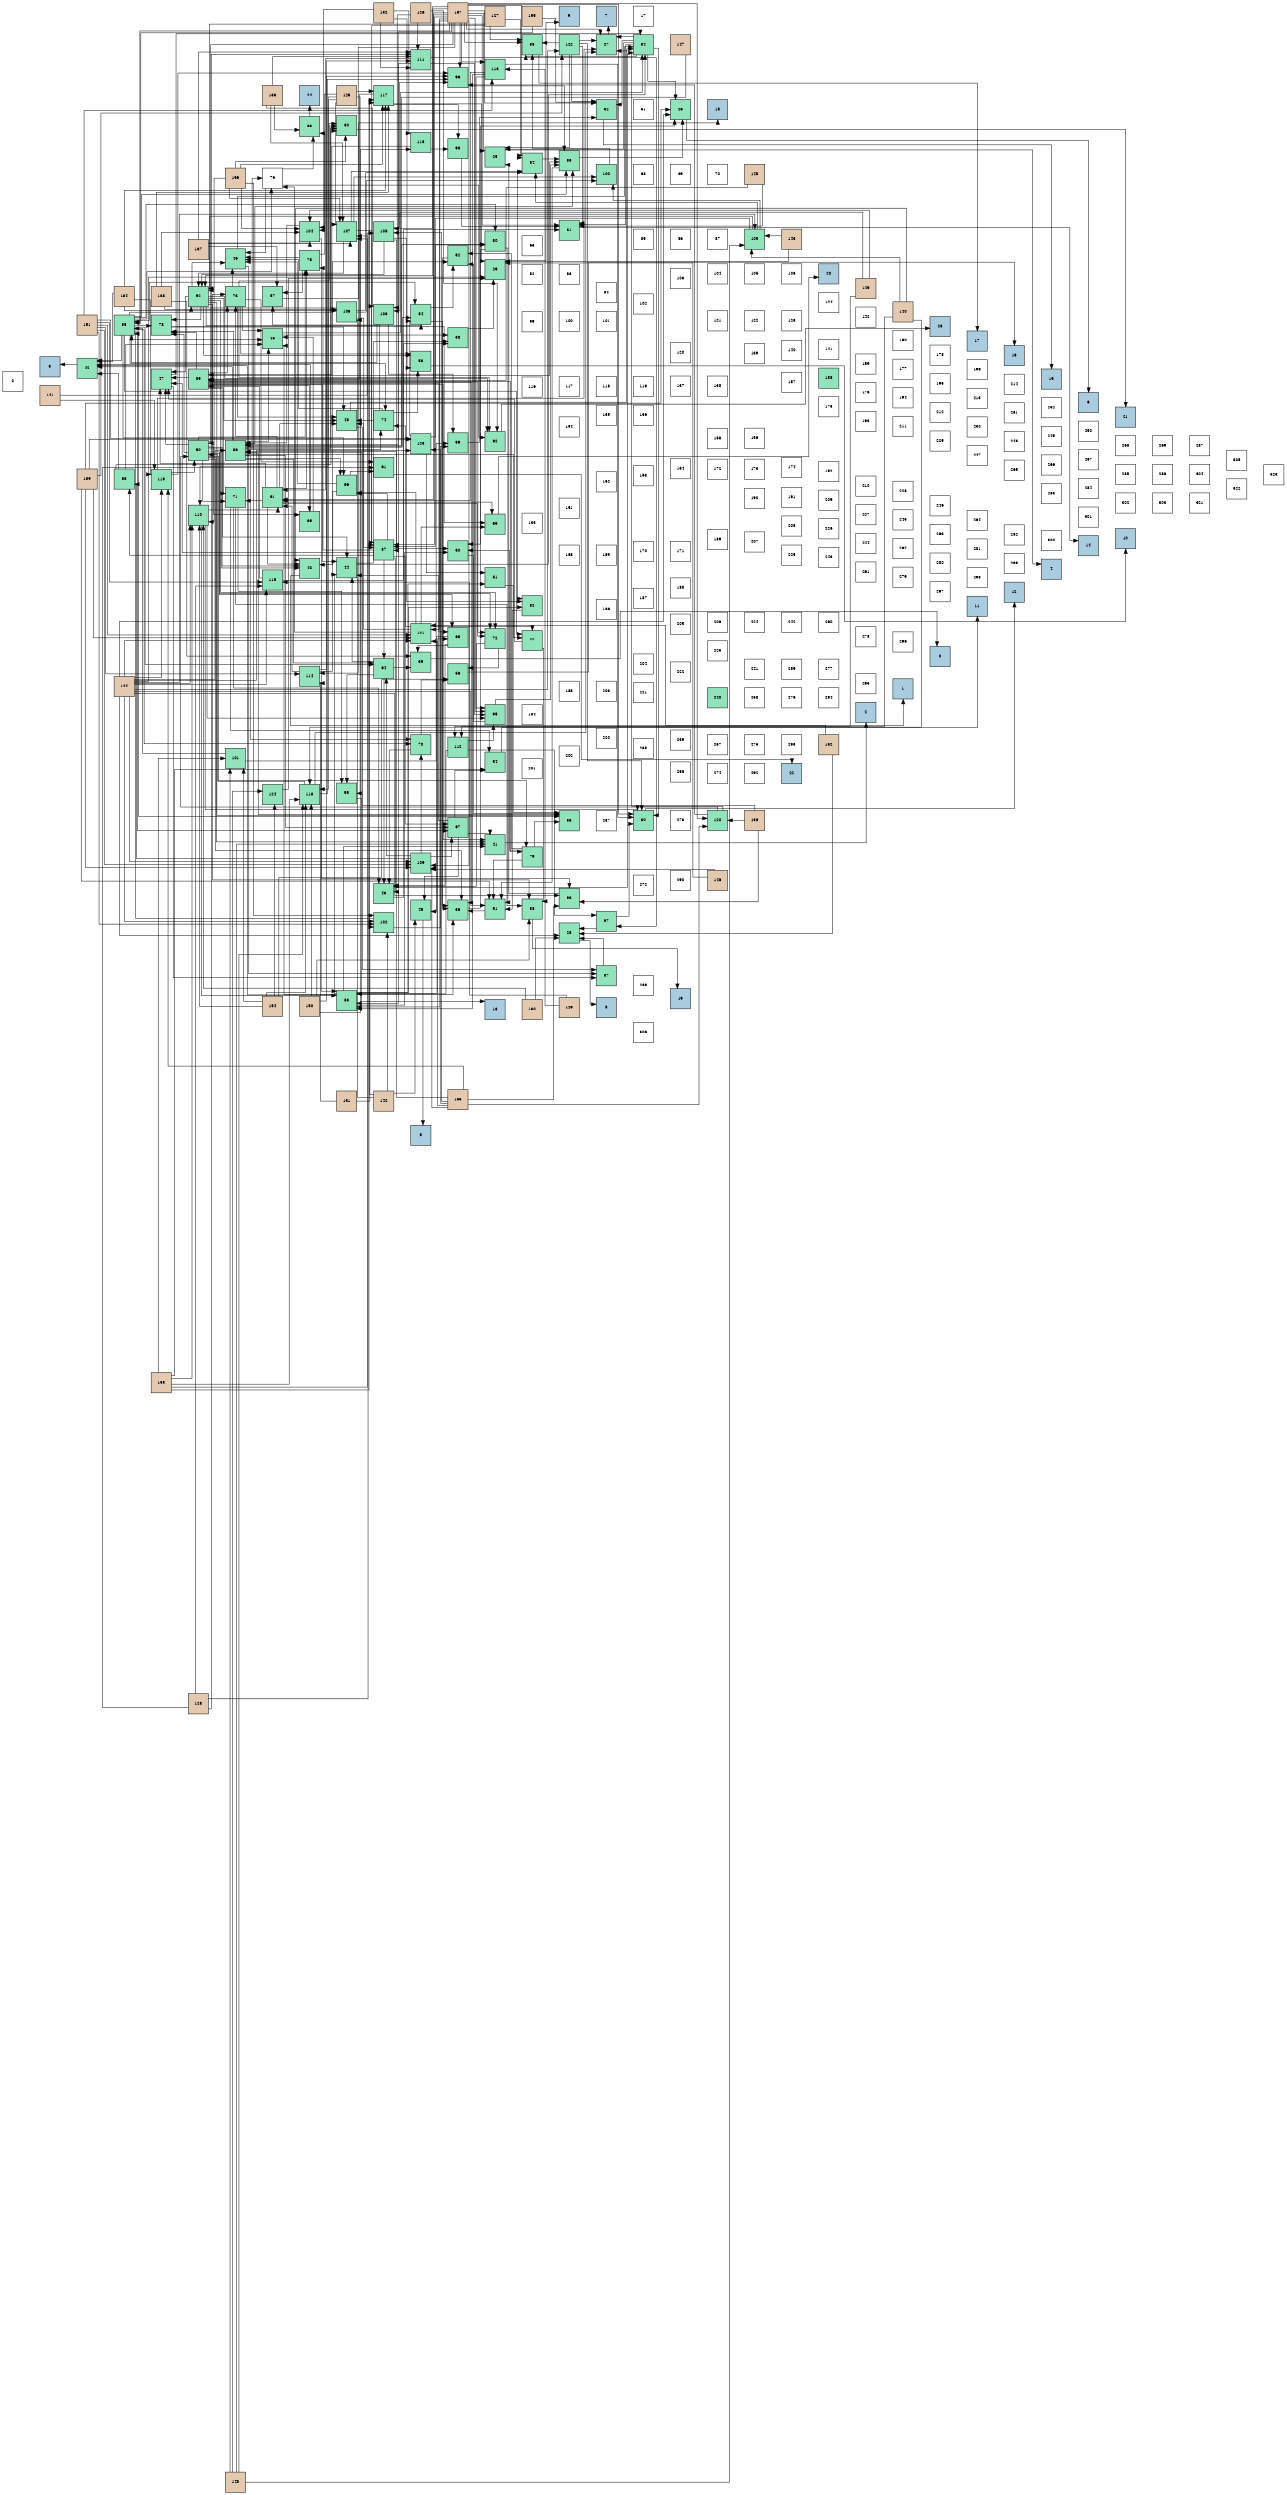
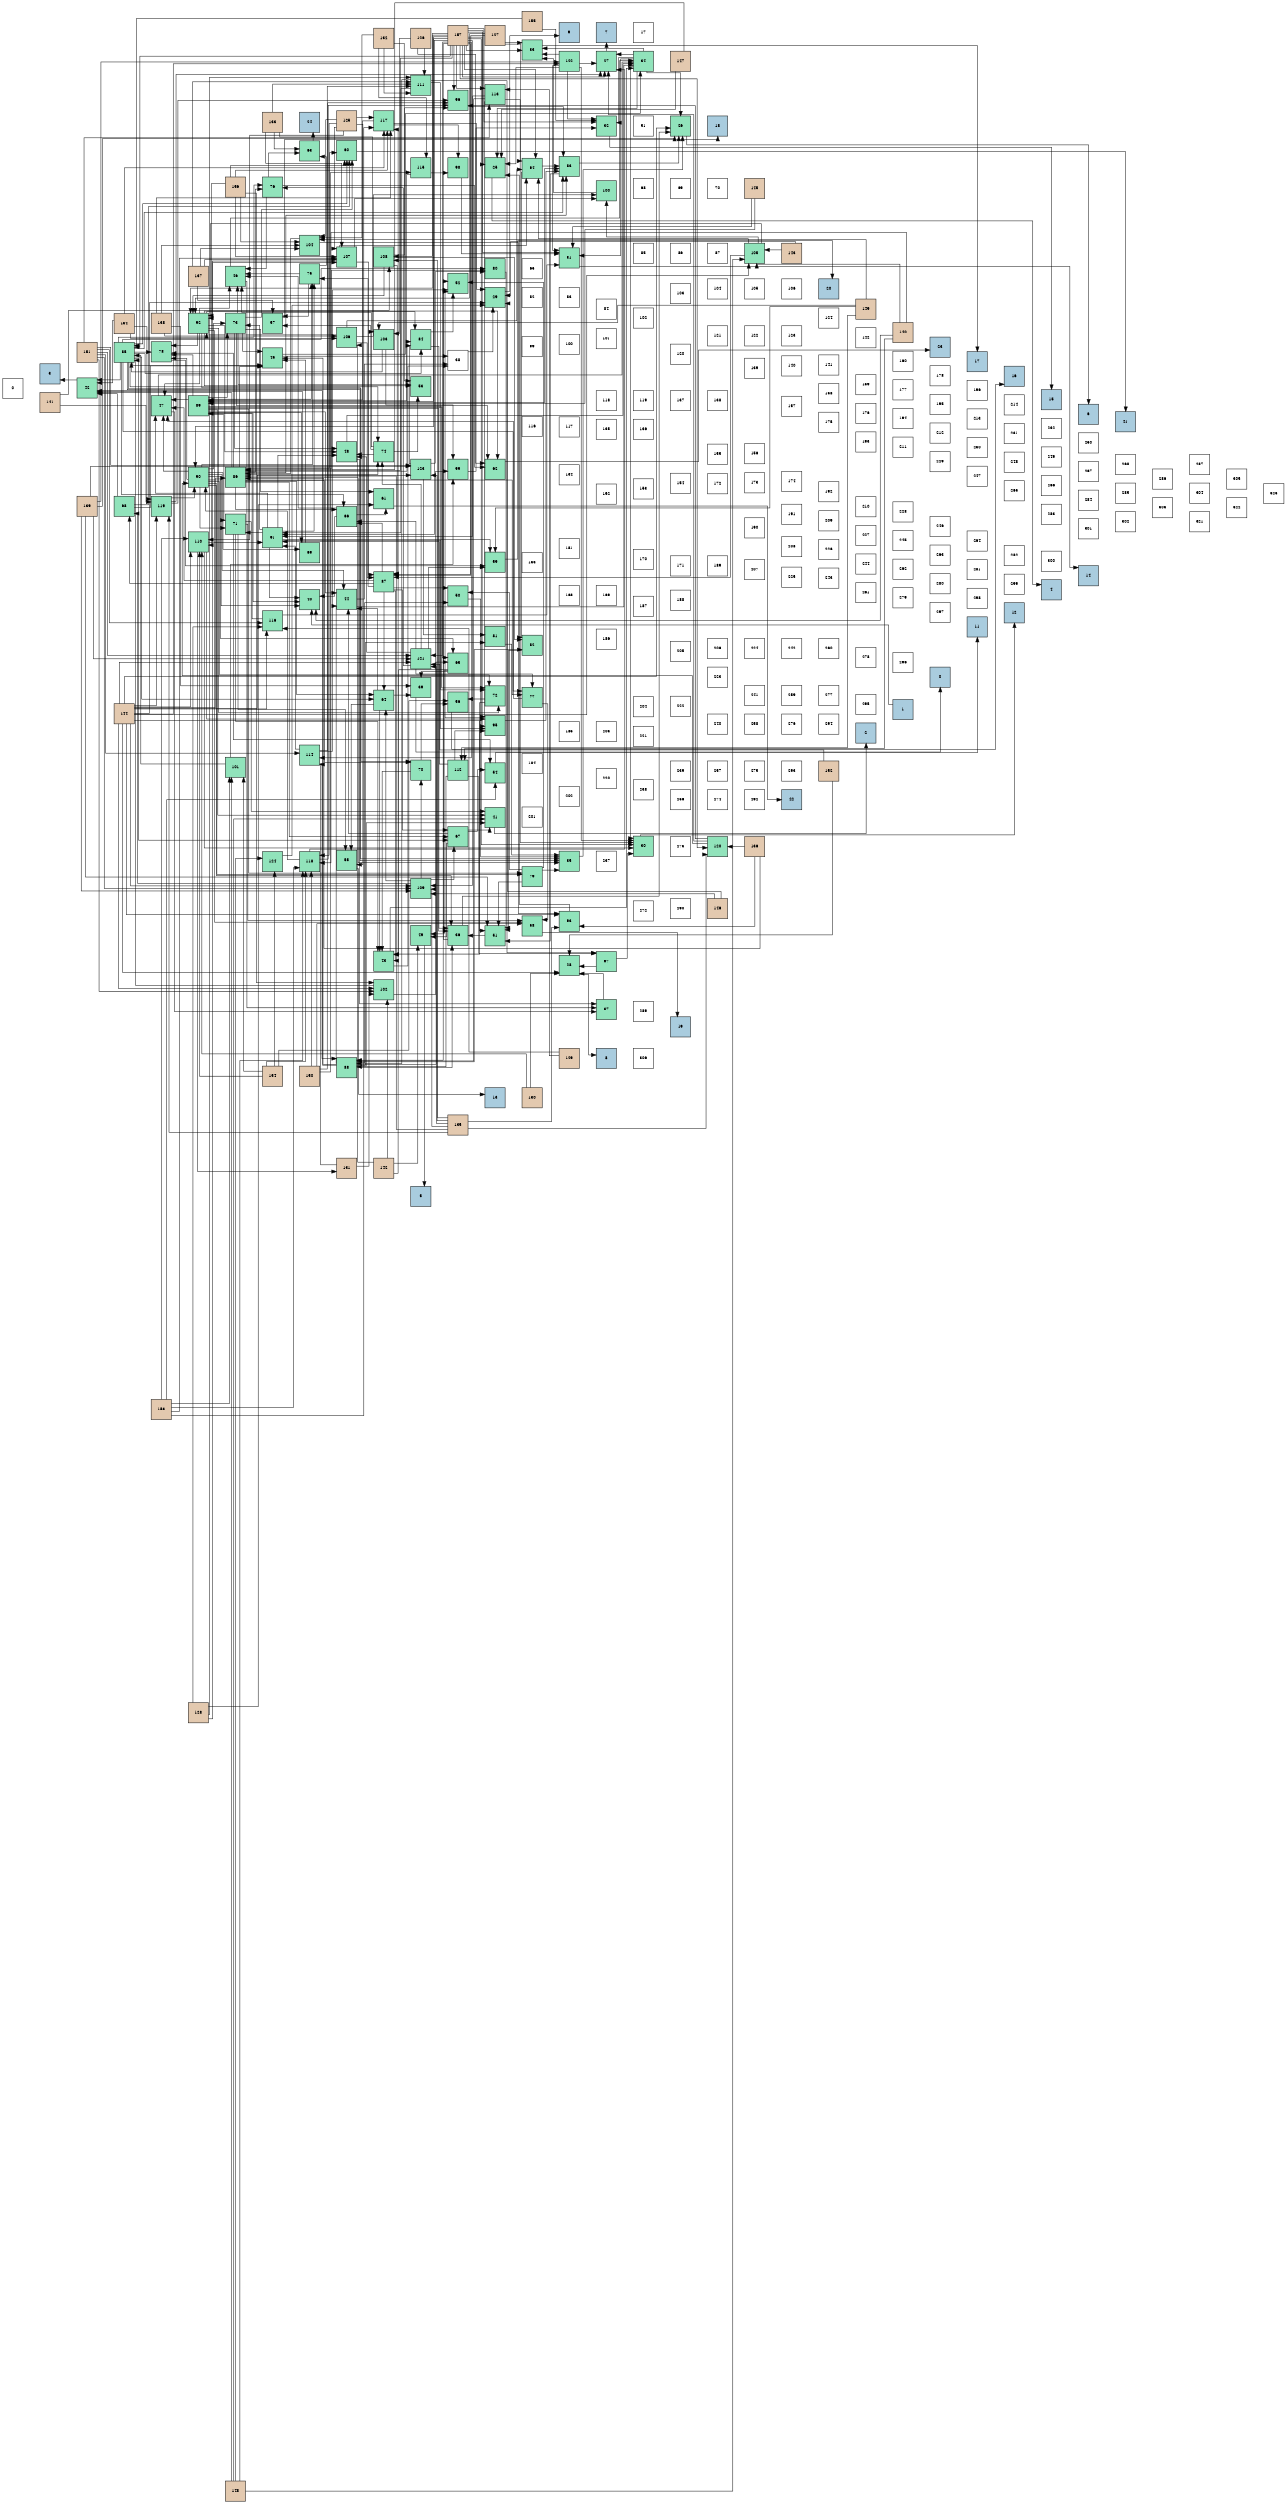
edge "147" -> "25": added
node "76": fillcolor #ffffff -> #91e3bb
node "38": fillcolor #91e3bb -> #ffffff
edge "78" -> "48": removed
node "158": fillcolor #91e3bb -> #ffffff
edge "89" -> "75": added
edge "80" -> "50": removed
node "269": removed
edge "35" -> "26": added
edge "149" -> "59": added
node "10": removed
edge "52" -> "36": reversed
edge "112" -> "91": added
node "240": fillcolor #91e3bb -> #ffffff
edge "40" -> "1": reversed
edge "90" -> "41": now "71" -> "41"
edge "110" -> "88": now "110" -> "131"
